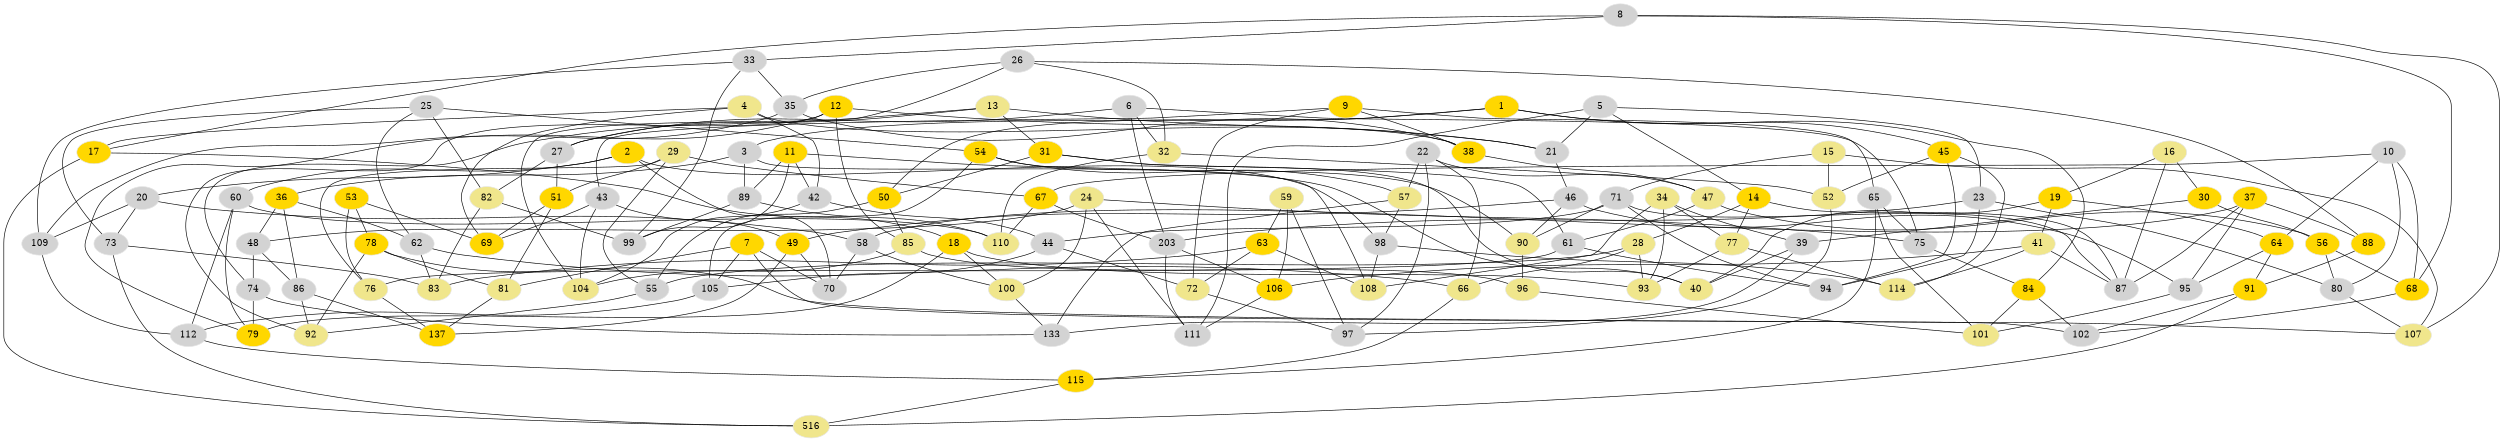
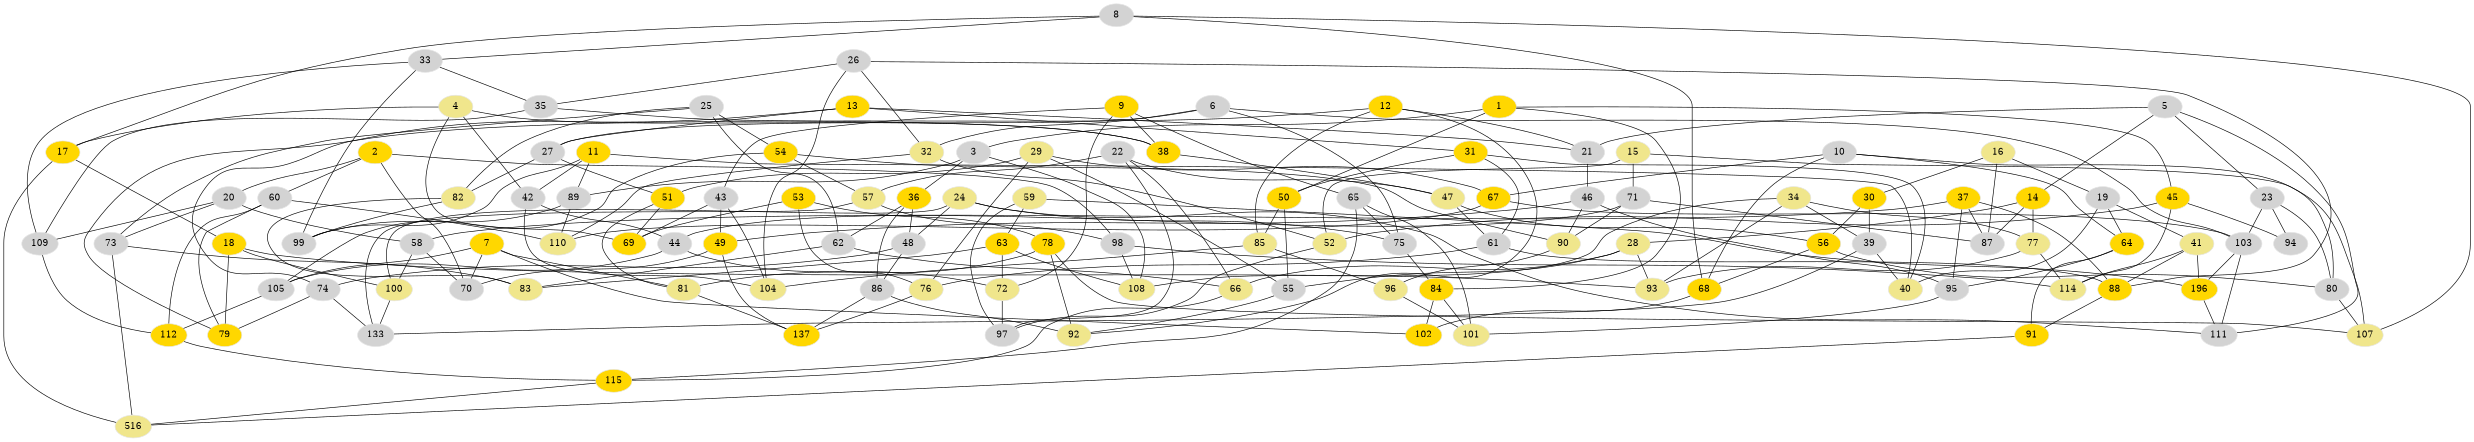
node "13": fillcolor khaki -> gold
node "19": fillcolor gold -> lightgrey
node "203": label "203" -> "103"
edge "71" -- "94": removed
edge "41" -- "87": now "41" -- "88"
edge "61" -- "94": now "61" -- "88"
node "106": label "106" -> "196"
edge "91" -- "102": removed
node "112": fillcolor lightgrey -> gold
node "102": fillcolor lightgrey -> gold
